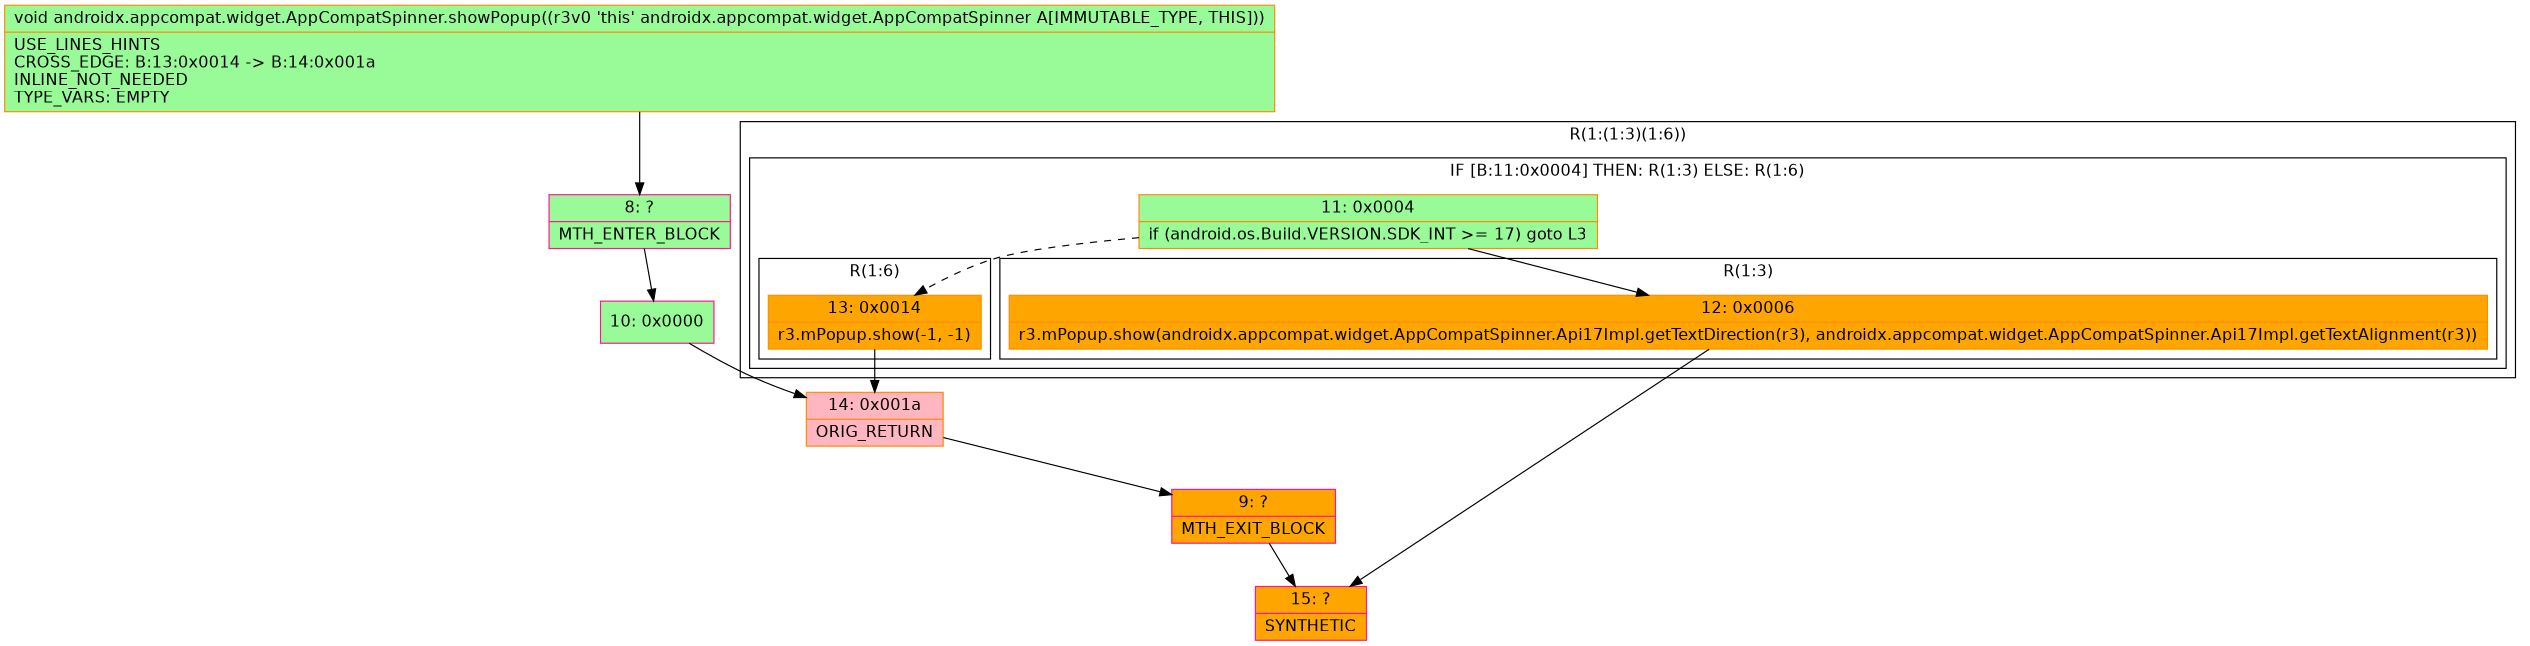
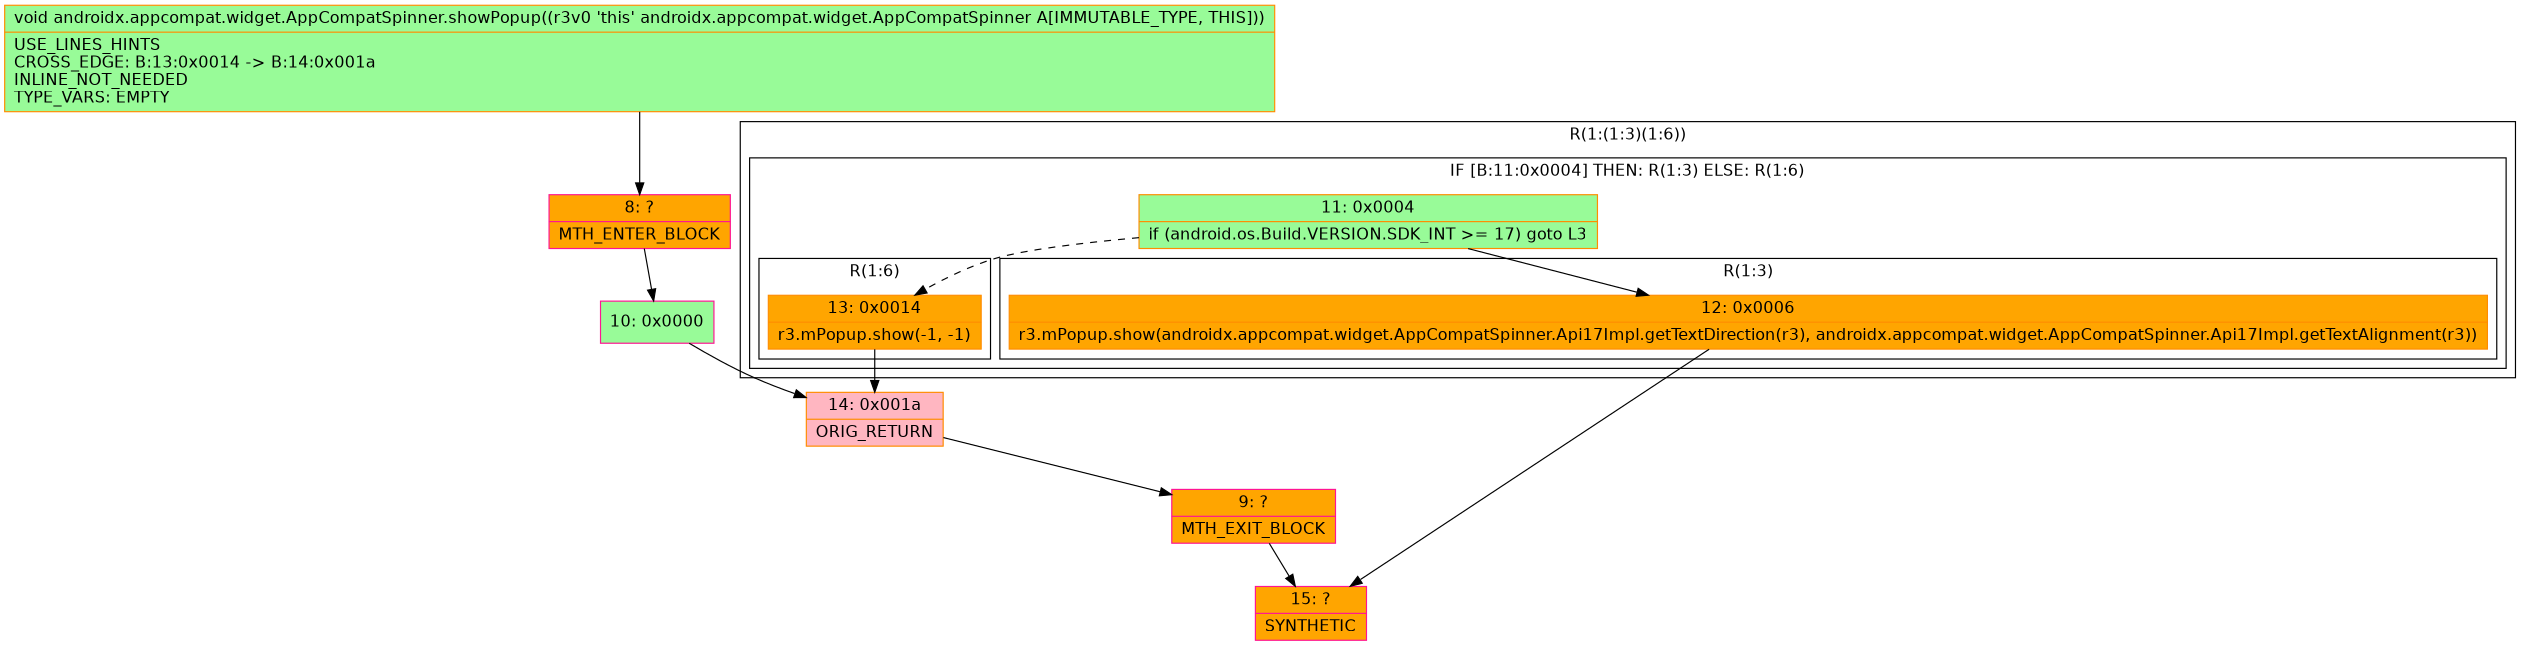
node "8: ?": fillcolor palegreen -> orange
